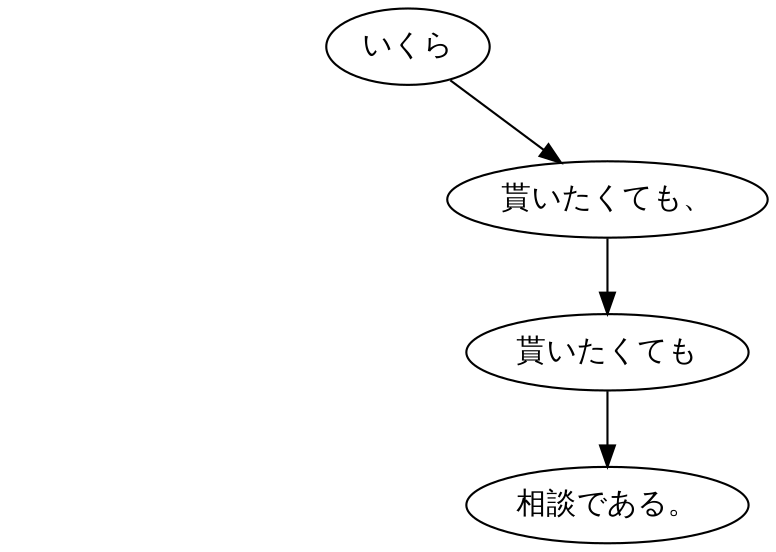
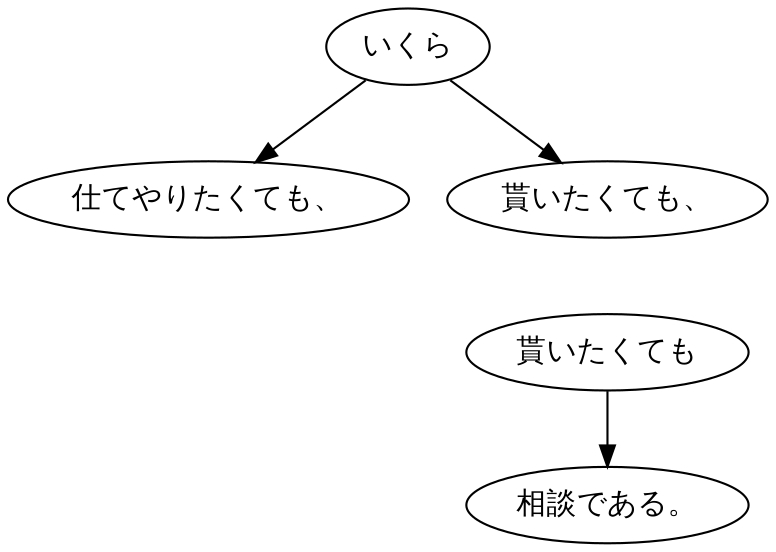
node "仕てやりたくても、": added
edge "貰いたくても、" -> "貰いたくても": removed
